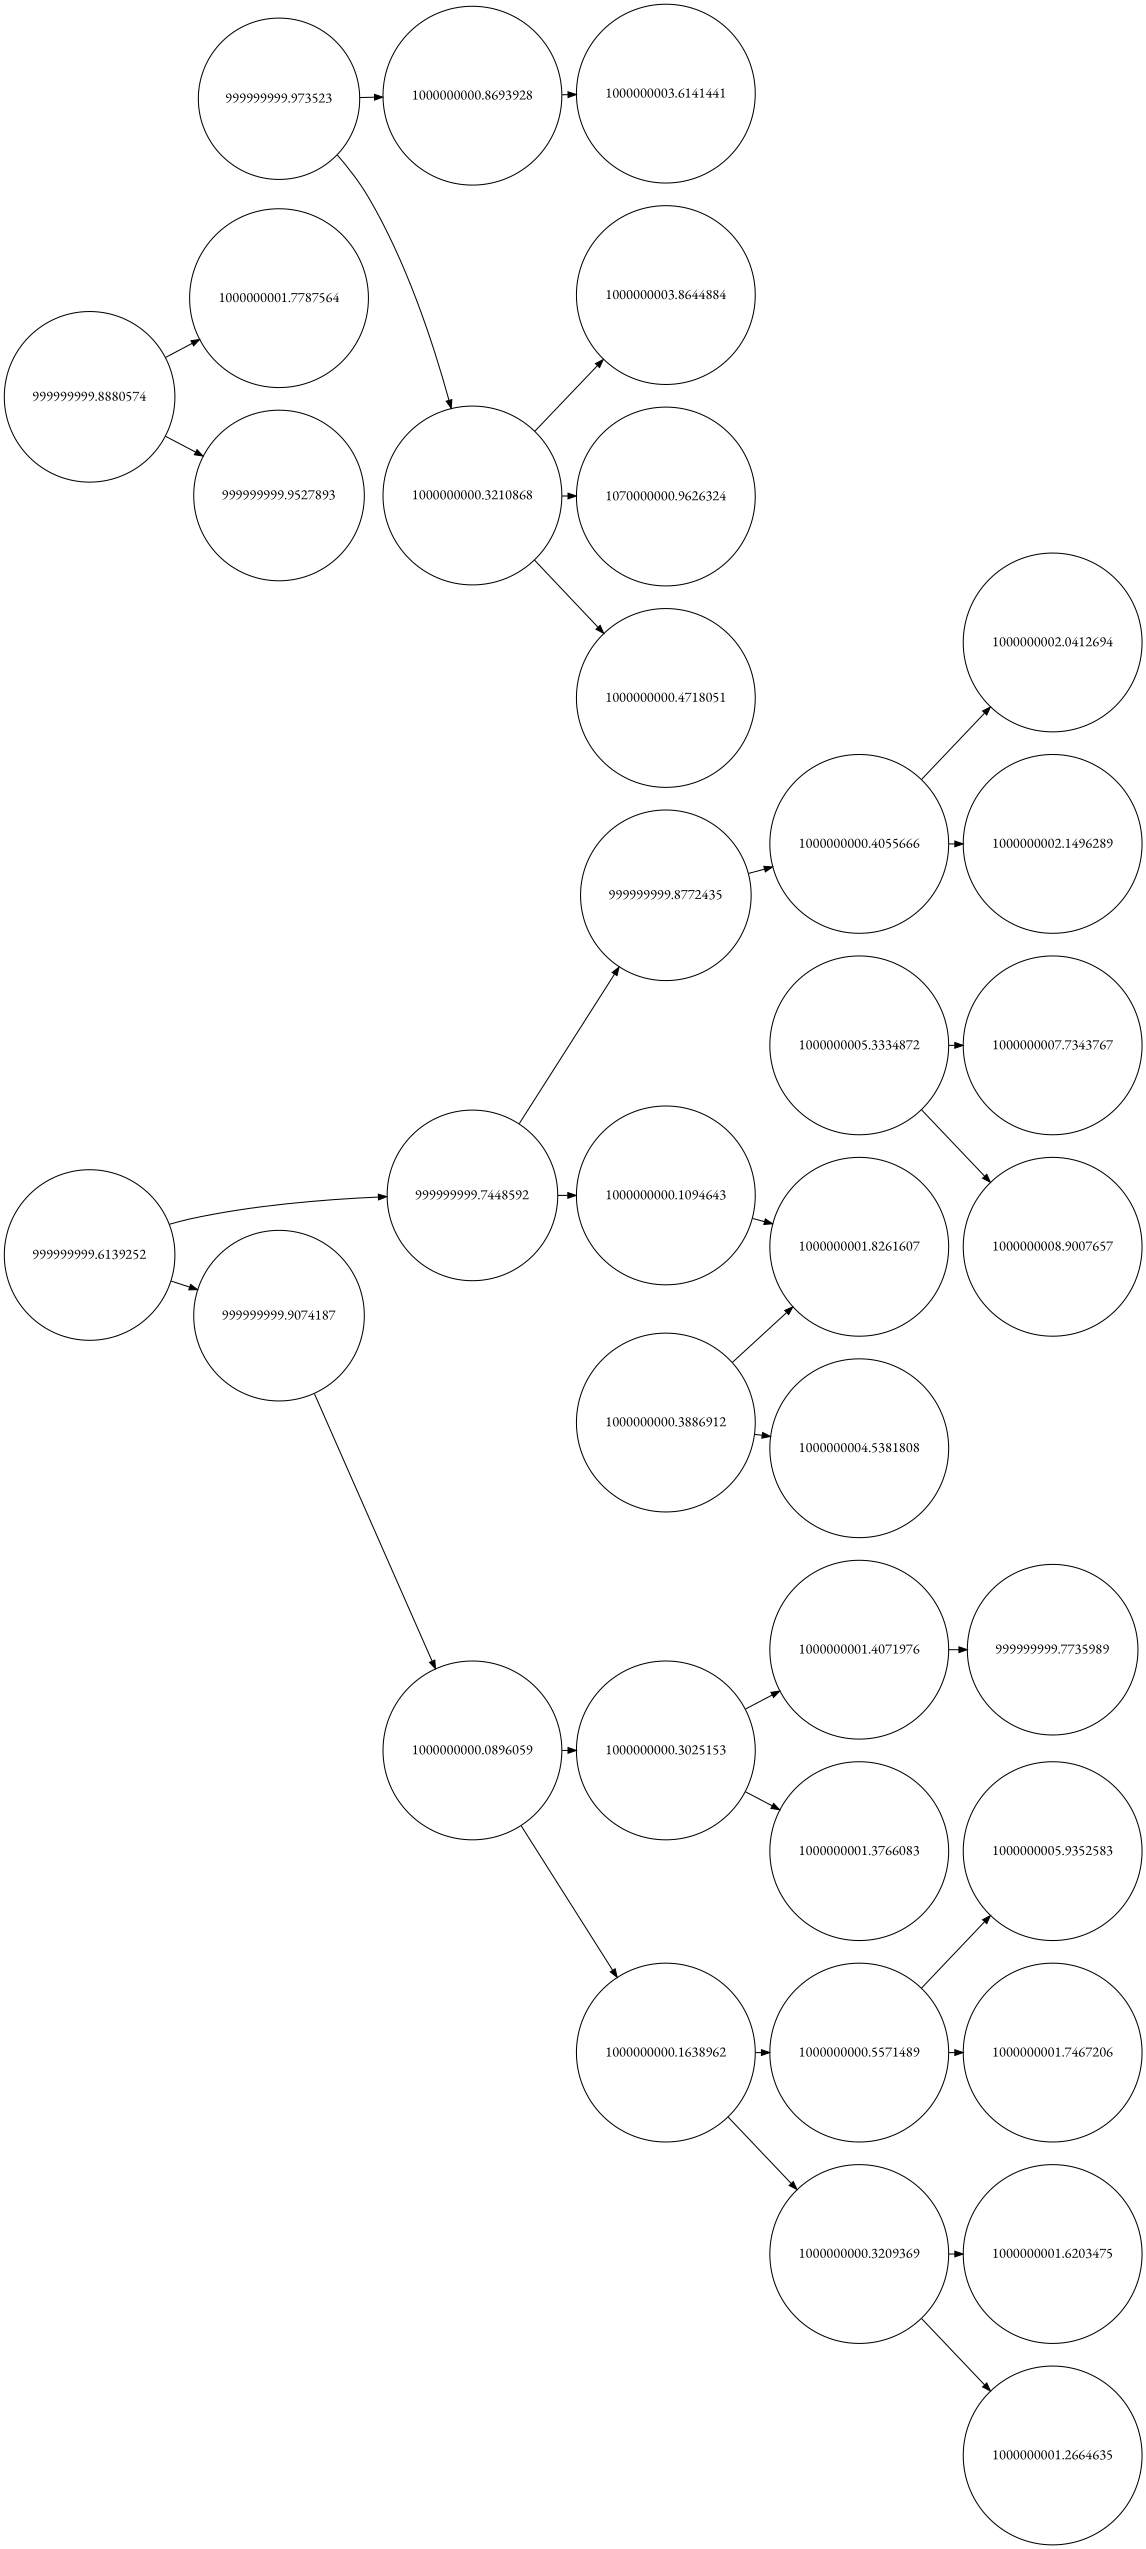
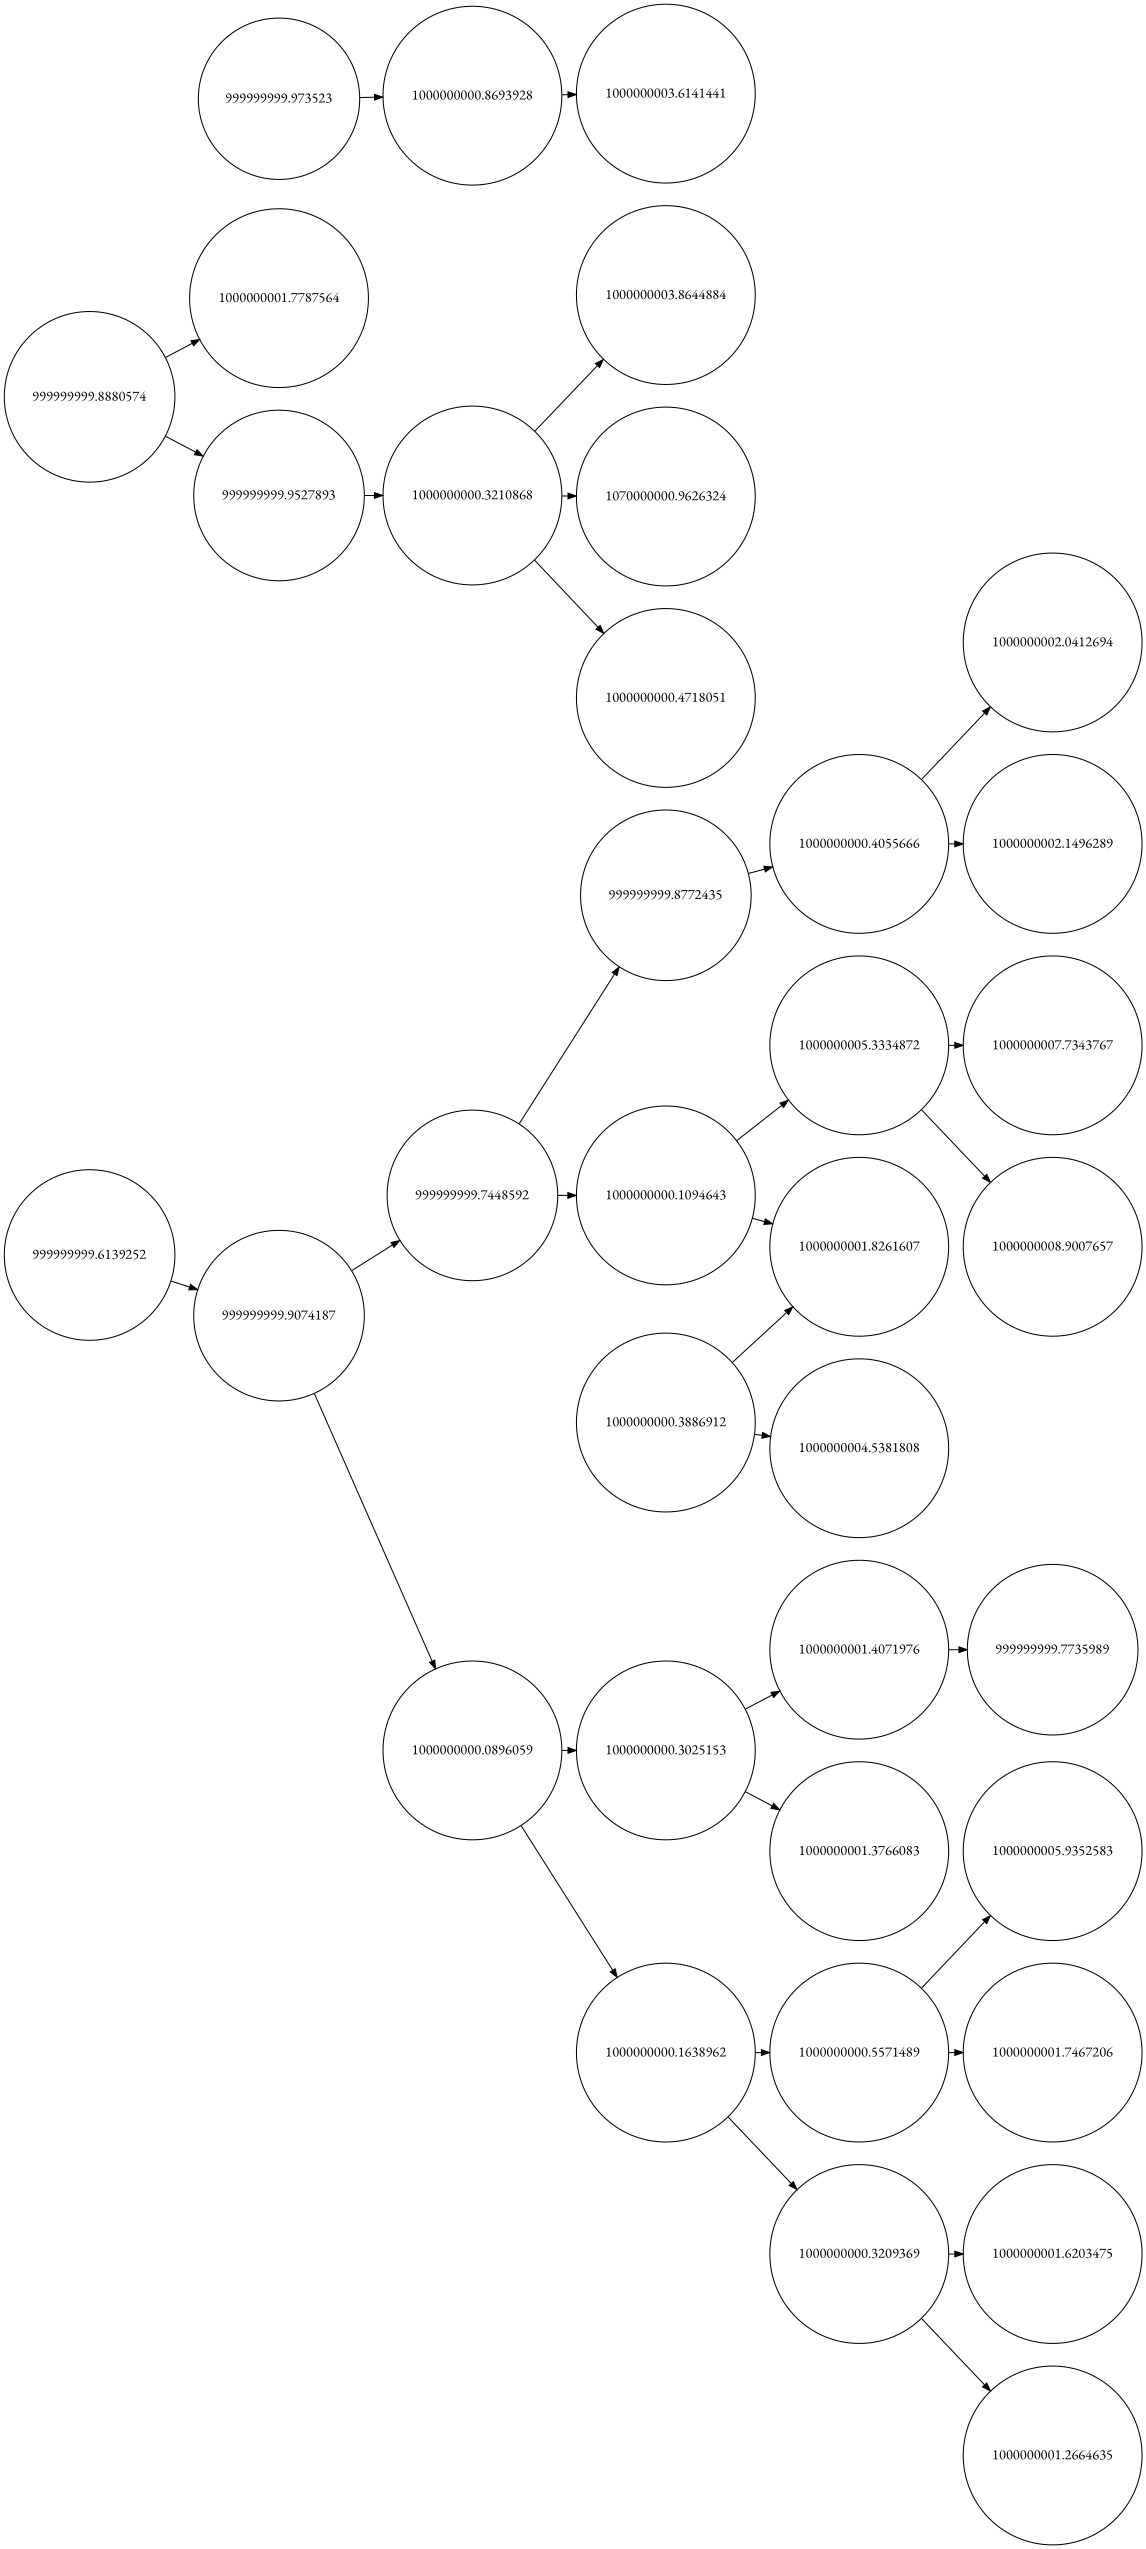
edge "999999999.973523" -> "1000000000.3210868": now "999999999.9527893" -> "1000000000.3210868"
edge "1000000000.1094643" -> "1000000005.3334872": added
edge "999999999.6139252" -> "999999999.7448592": now "999999999.9074187" -> "999999999.7448592"
